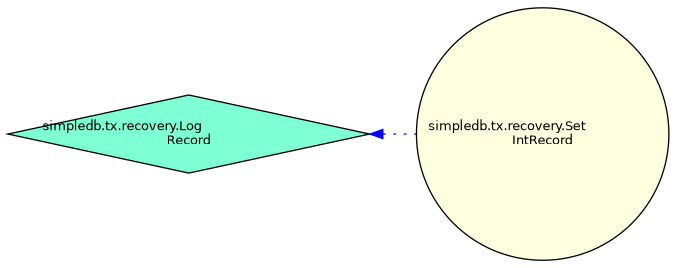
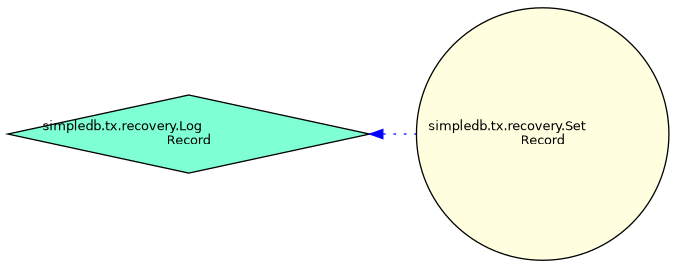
node "simpledb.tx.recovery.Set IntRecord": label "simpledb.tx.recovery.Set IntRecord" -> "simpledb.tx.recovery.Set Record"
